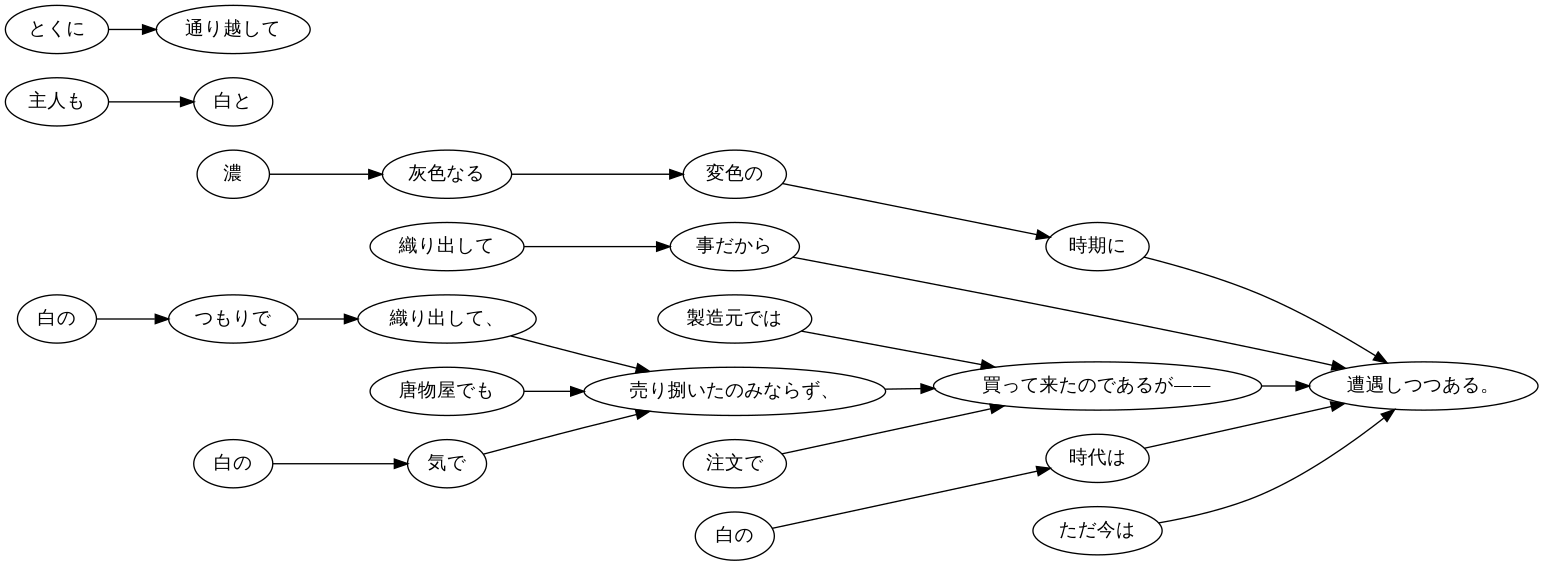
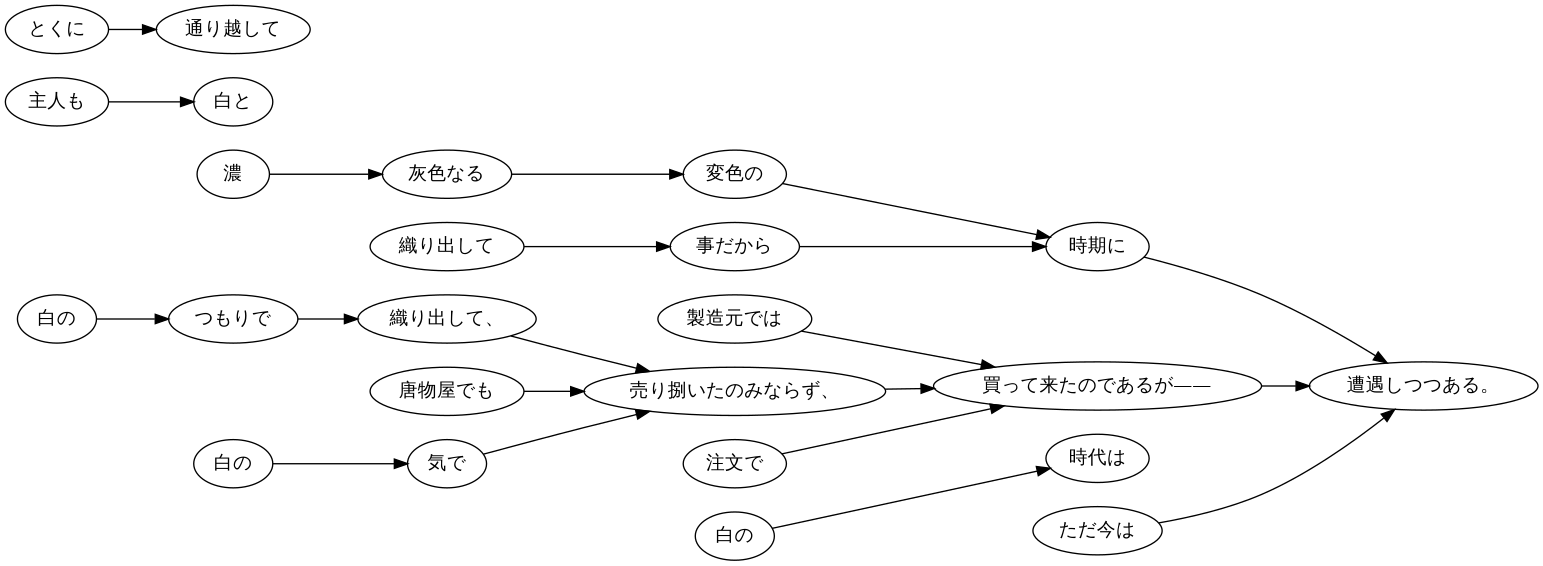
edge "事だから" -> "遭遇しつつある。": now "事だから" -> "時期に"
edge "時代は" -> "遭遇しつつある。": removed
